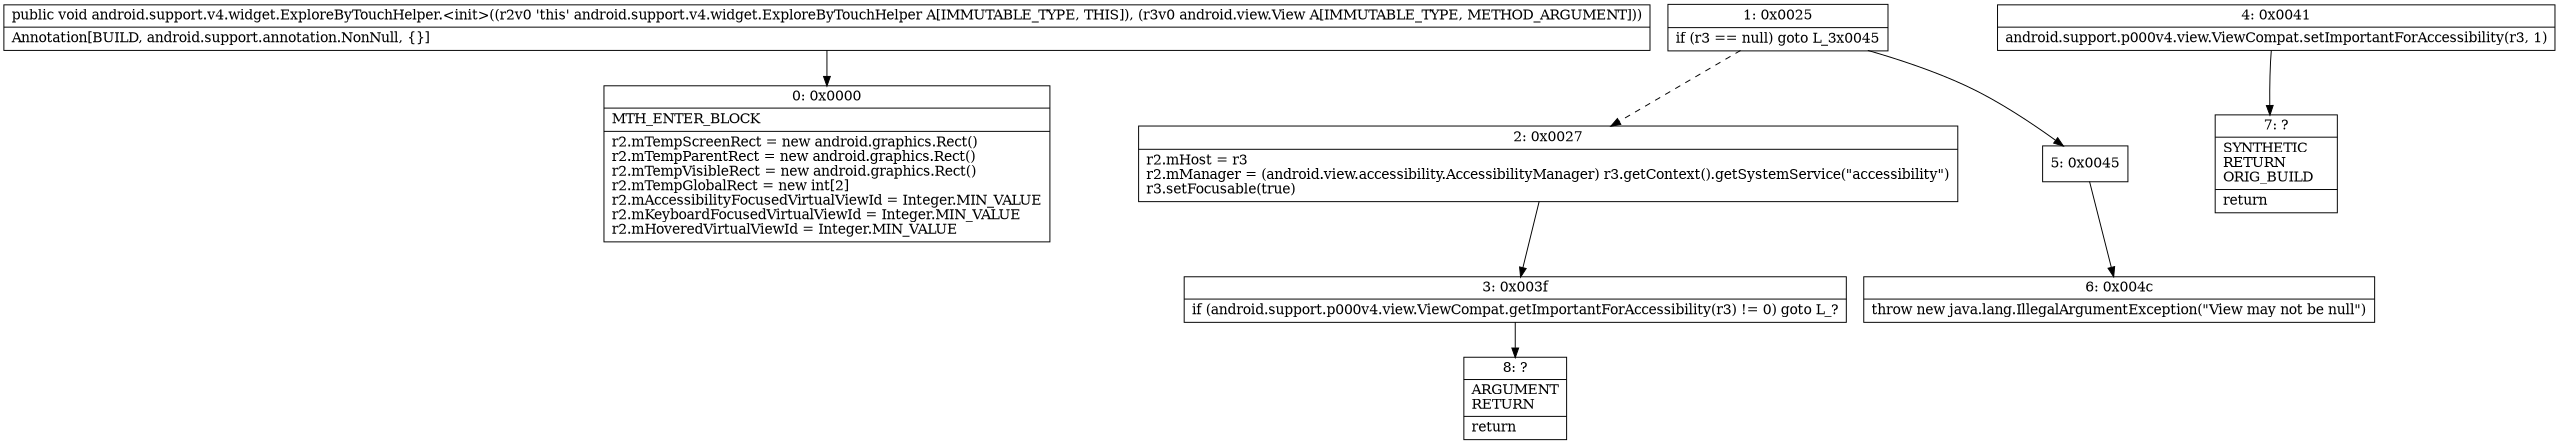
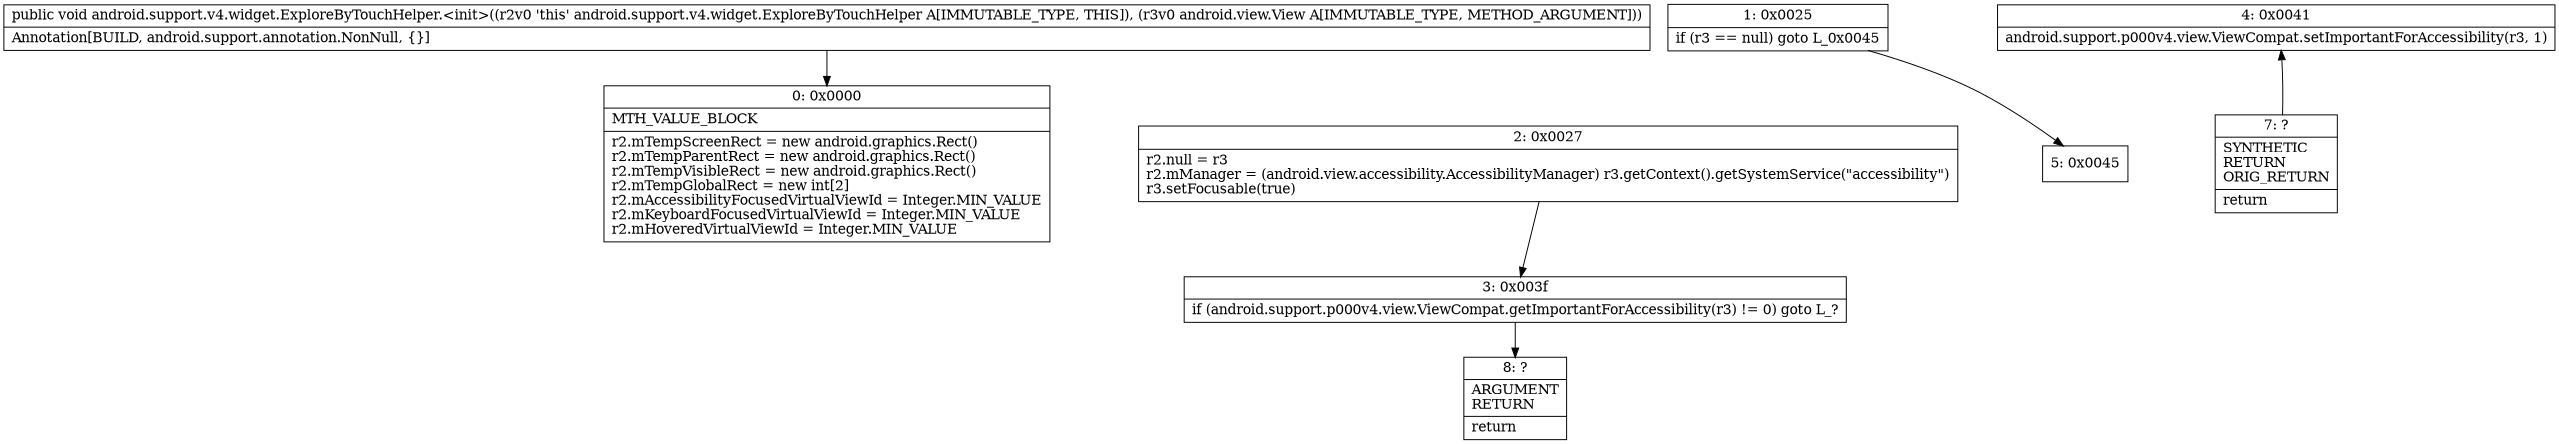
node "1: 0x0025": text "if (r3 == null) goto L_3x0045" -> "if (r3 == null) goto L_0x0045"
edge "4: 0x0041" -> "7: ?": reversed
edge "1: 0x0025" -> "2: 0x0027": removed
node "0: 0x0000": text "MTH_ENTER_BLOCK" -> "MTH_VALUE_BLOCK"
node "2: 0x0027": text "r2.mHost = r3" -> "r2.null = r3"
node "7: ?": text "ORIG_BUILD" -> "ORIG_RETURN"
node "6: 0x004c": removed
